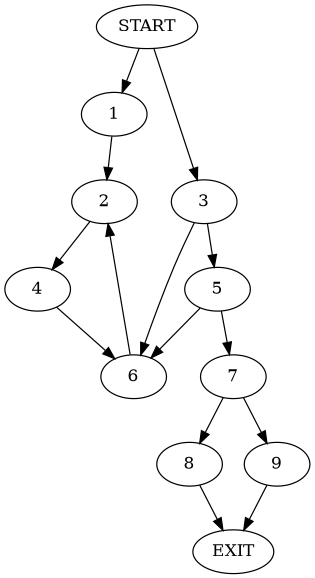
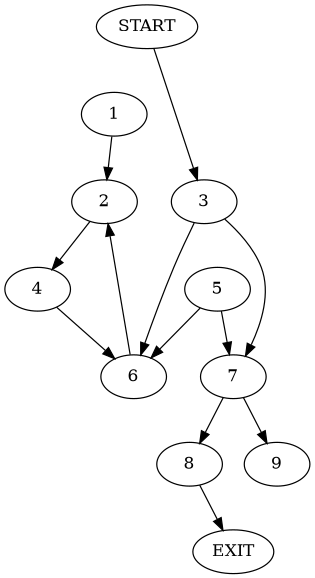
edge "START" -> "1": removed
edge "3" -> "5": now "3" -> "7"
edge "9" -> "EXIT": removed
